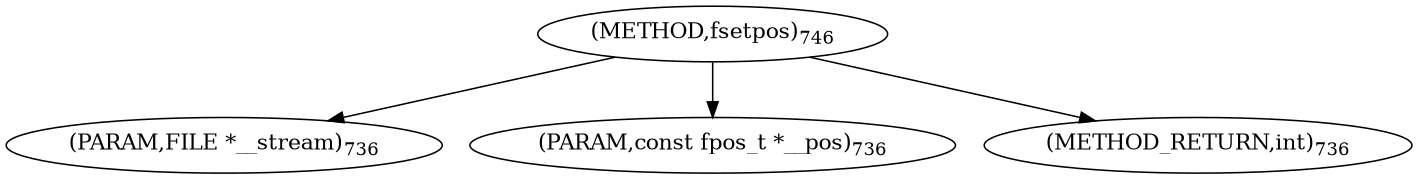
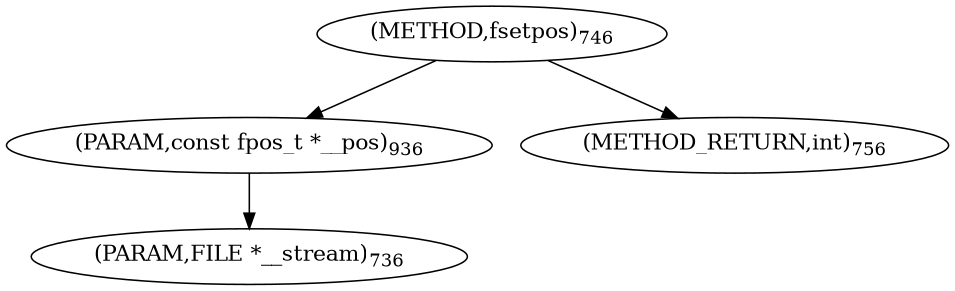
edge "(METHOD,fsetpos)" -> "(PARAM,FILE *__stream)": now "(PARAM,const fpos_t *__pos)" -> "(PARAM,FILE *__stream)"
node "(PARAM,const fpos_t *__pos)": text "736" -> "936"
node "(METHOD_RETURN,int)": text "736" -> "756"
